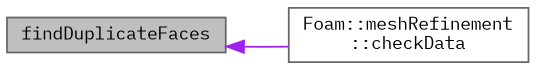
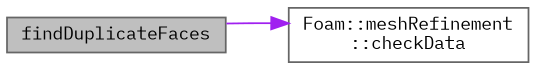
edge "Foam::meshRefinement ::checkData" -> "findDuplicateFaces": reversed
